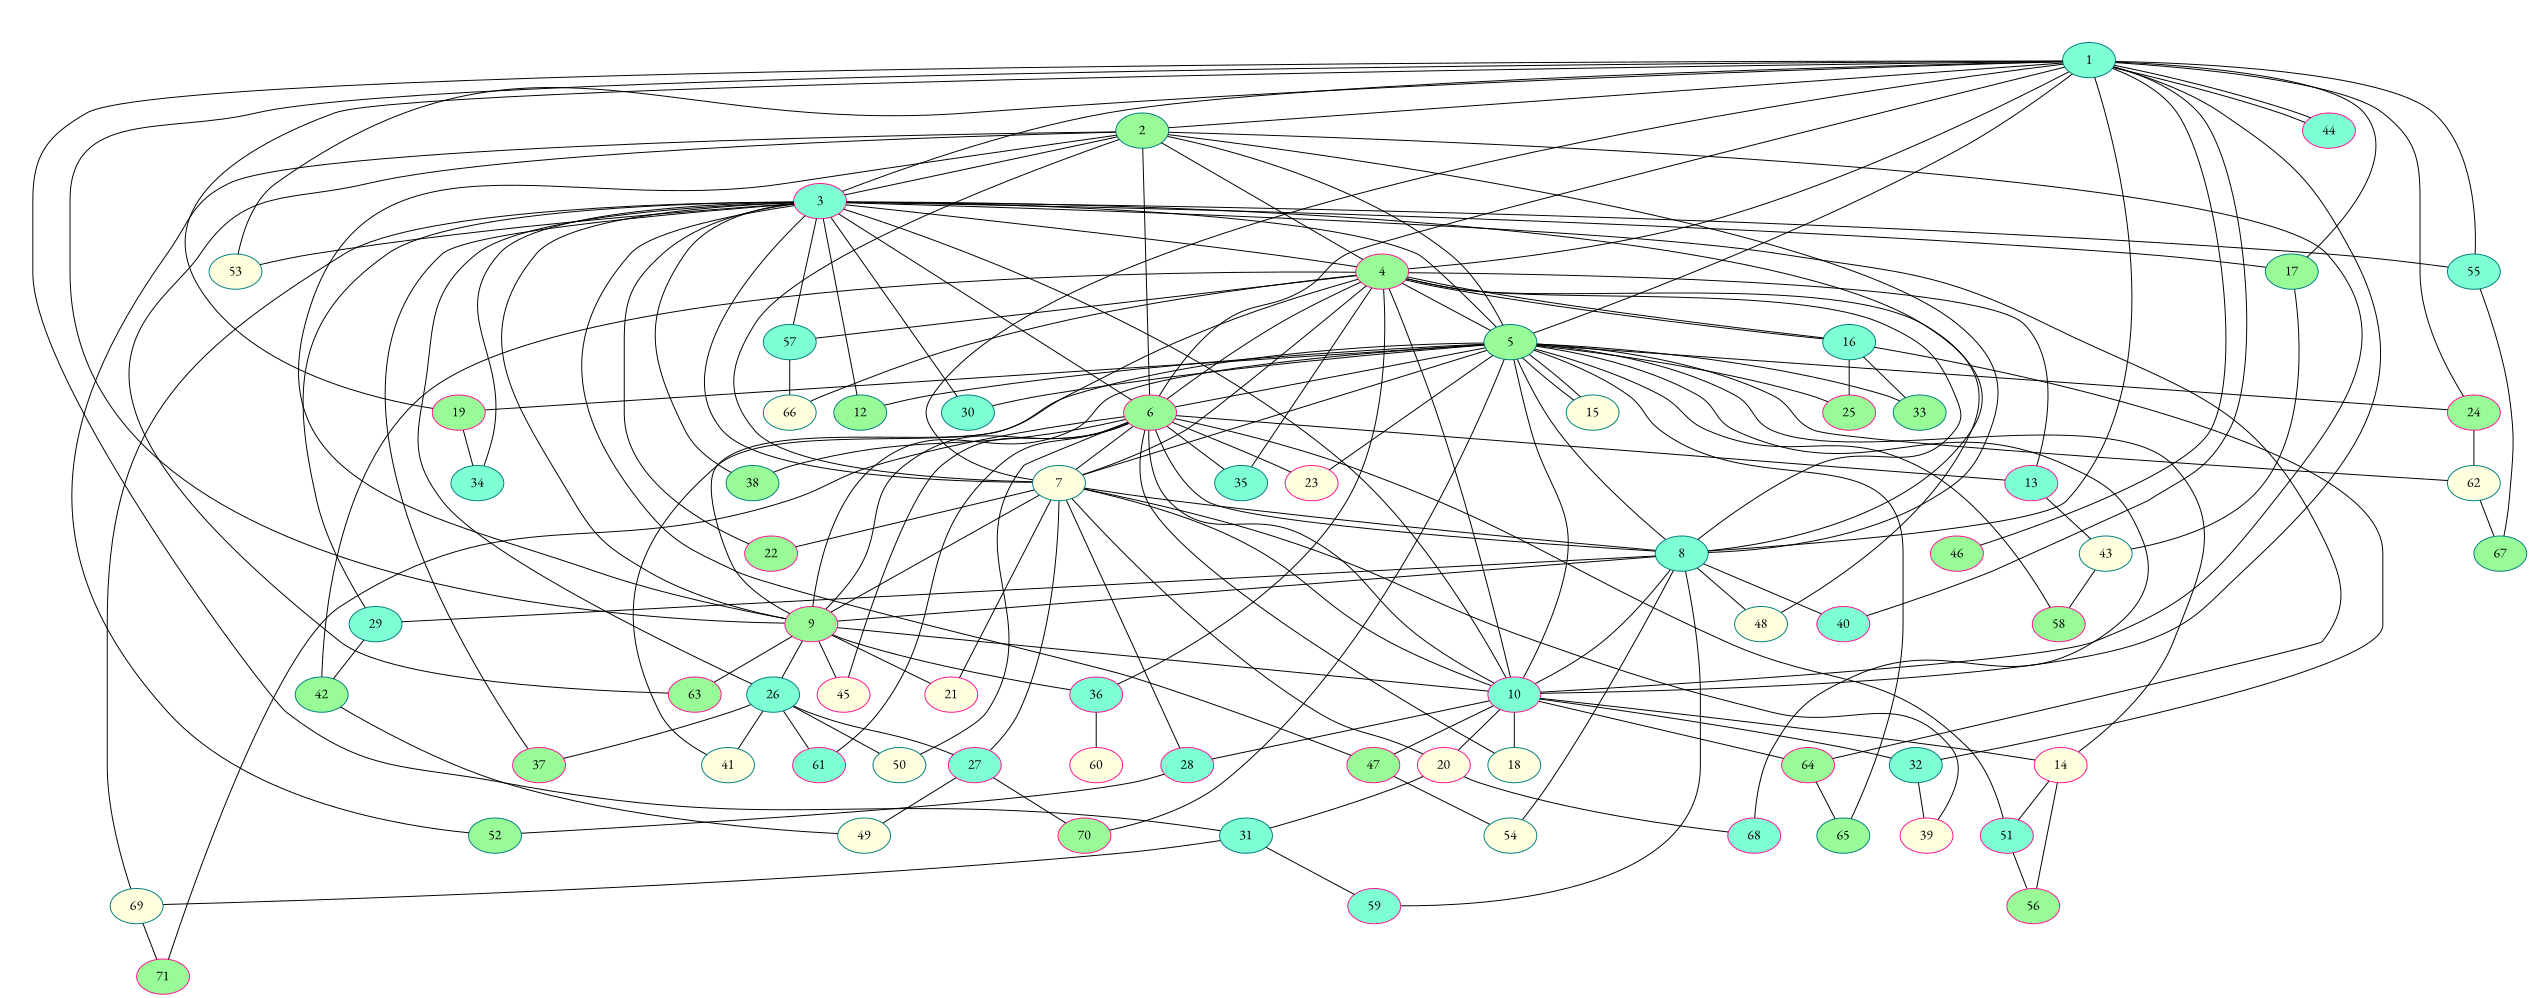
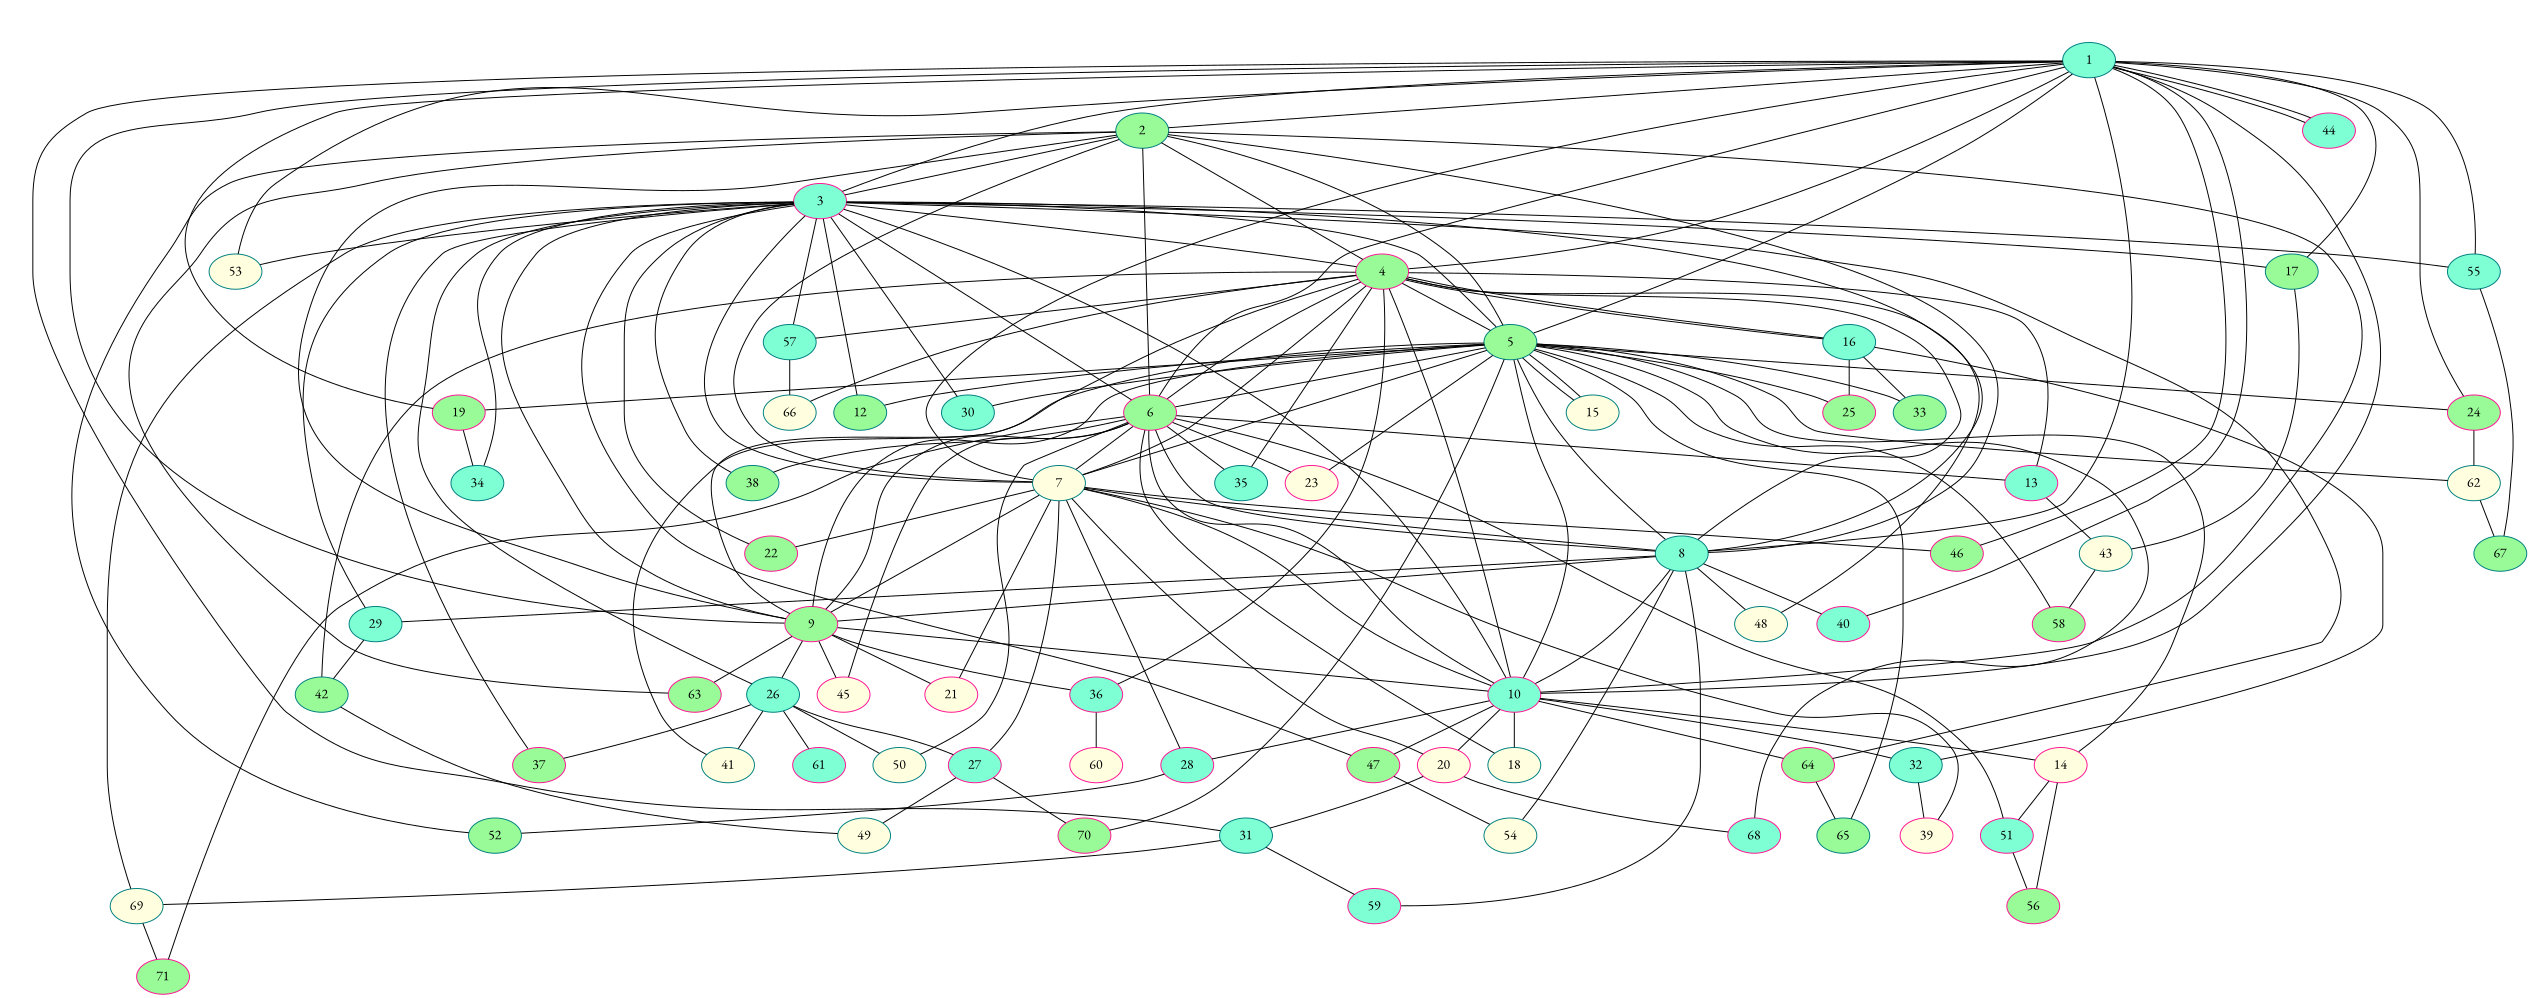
edge "7" -- "46": added
edge "6" -- "61": removed
